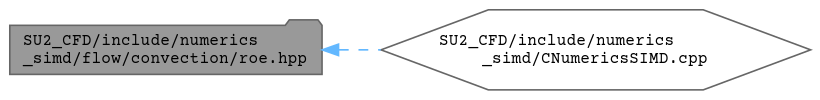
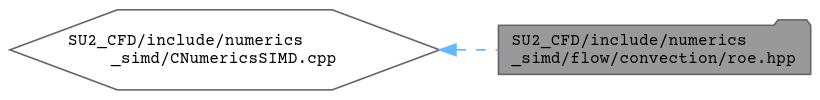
edge "SU2_CFD/include/numerics _simd/CNumericsSIMD.cpp" -> "SU2_CFD/include/numerics _simd/flow/convection/roe.hpp": reversed
